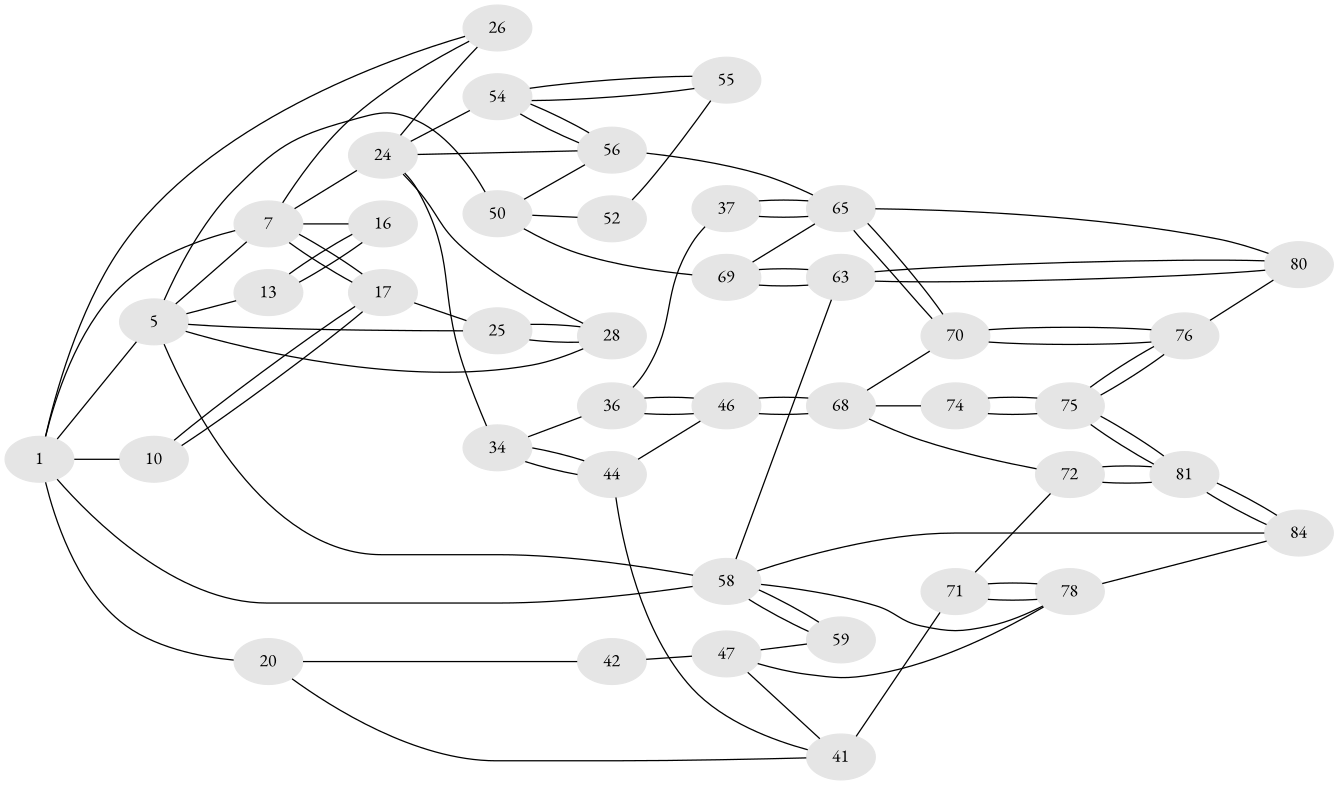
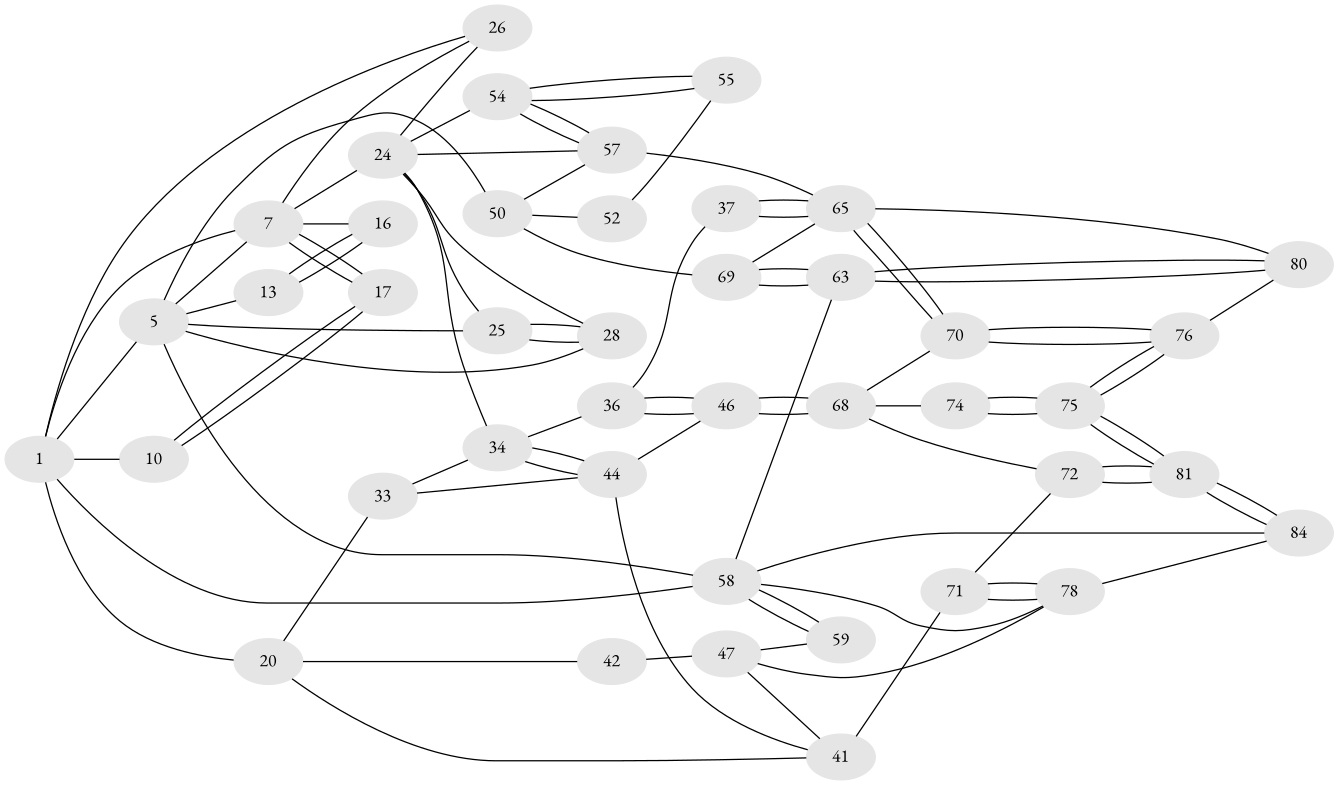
node "56": label "56" -> "57"
edge "17" -- "25": now "24" -- "25"
node "33": added
